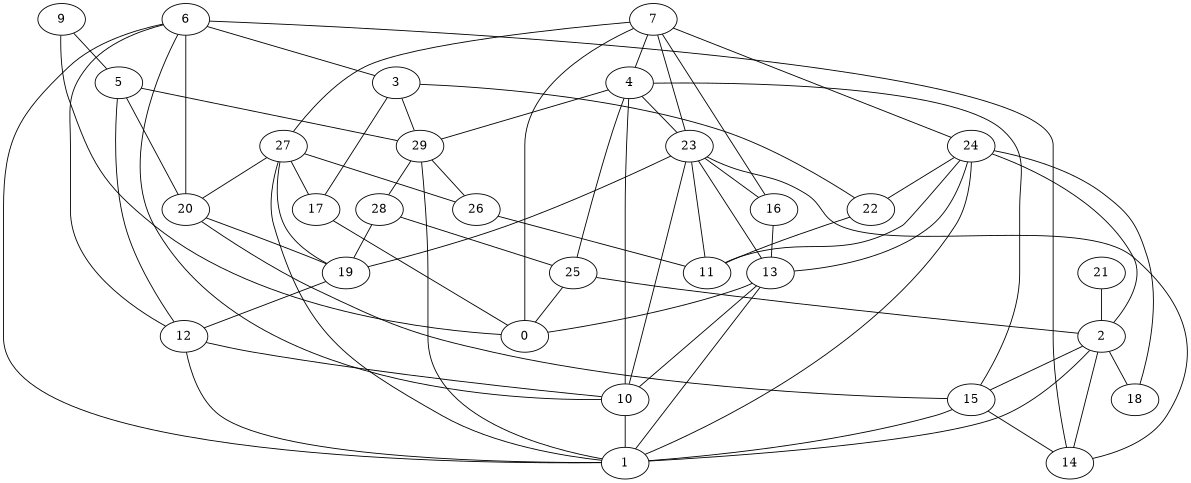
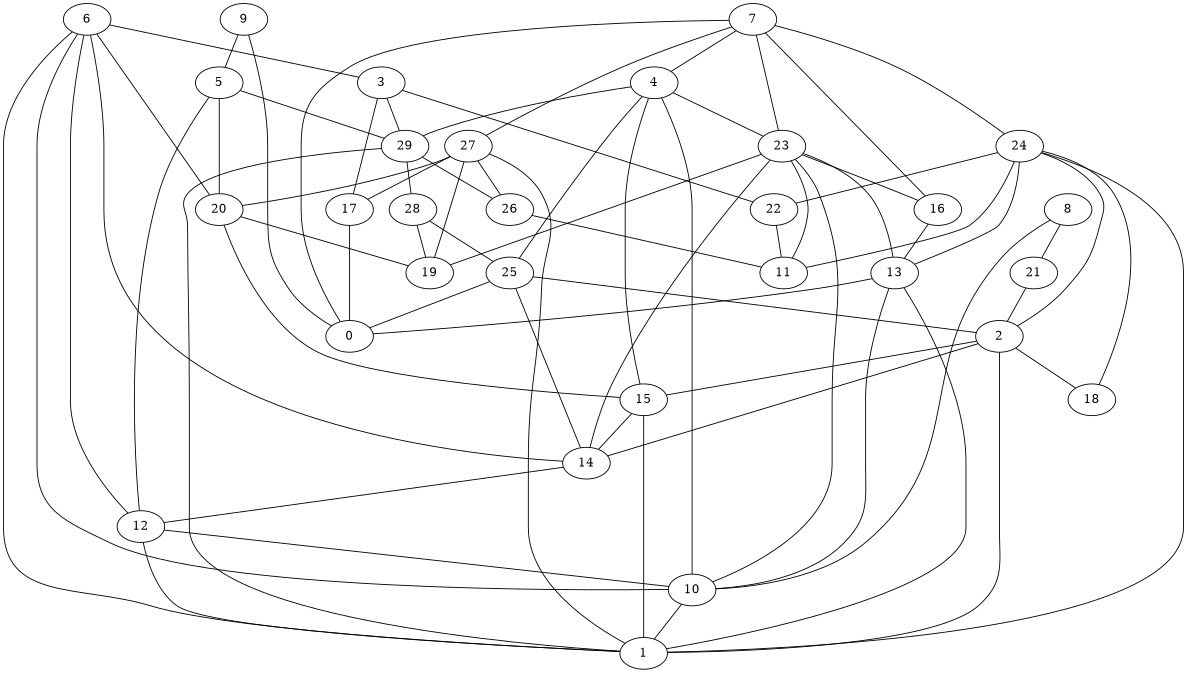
node "8": added
edge "19" -- "12": now "14" -- "12"
edge "25" -- "14": added
